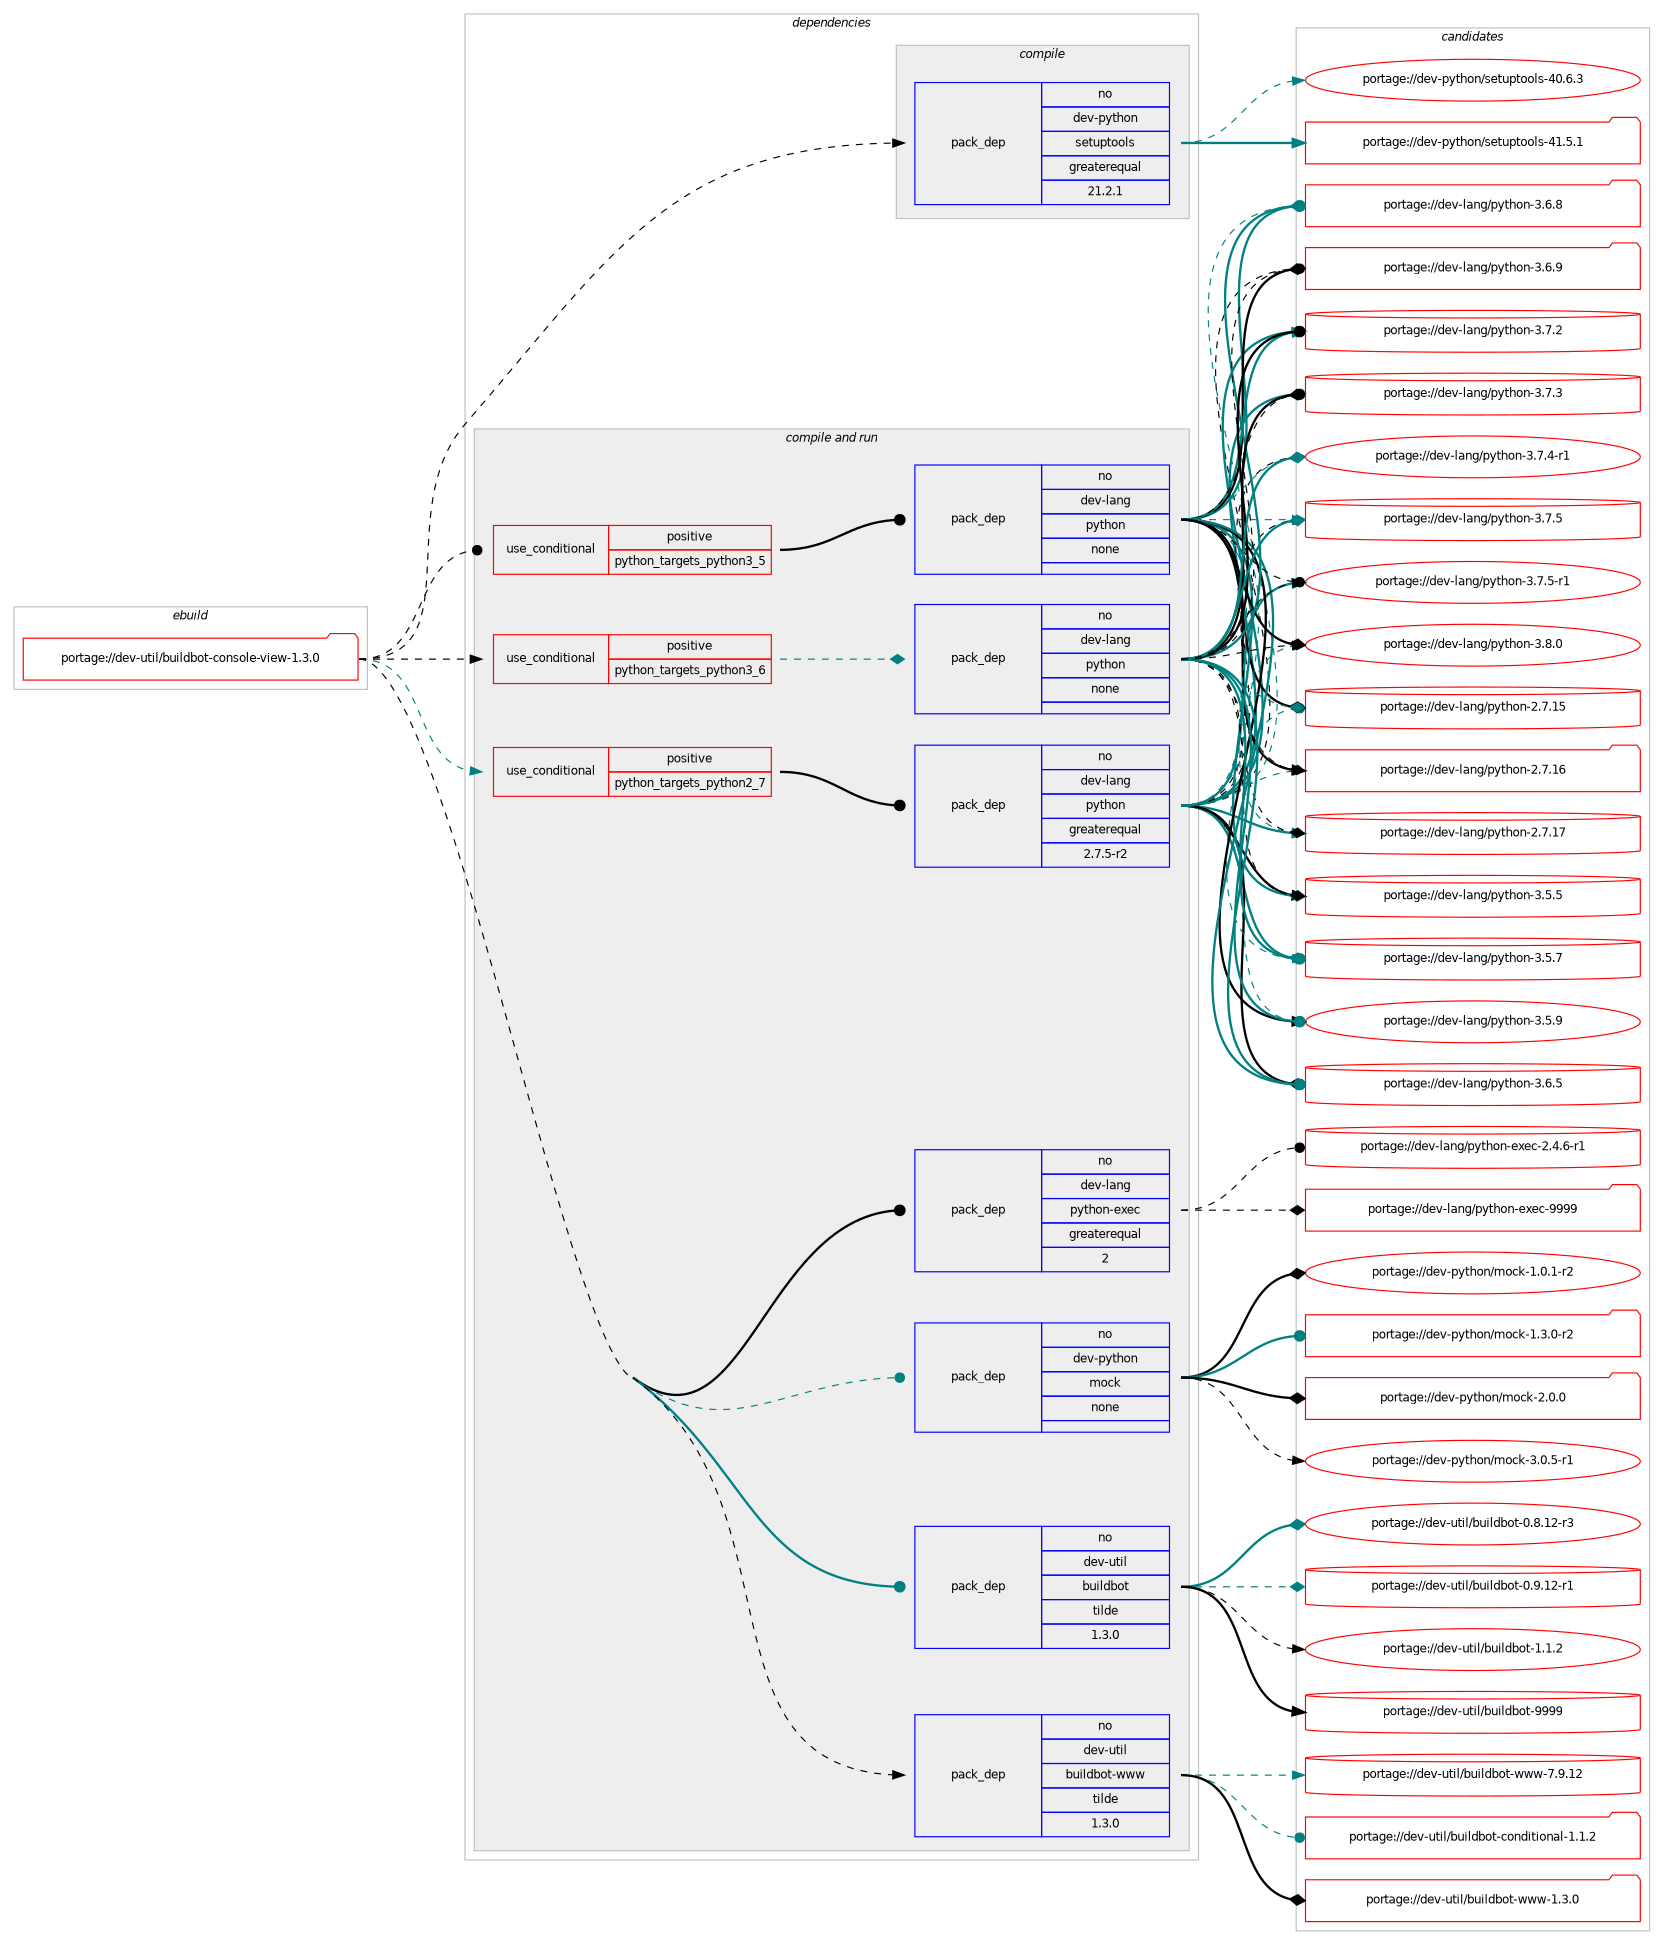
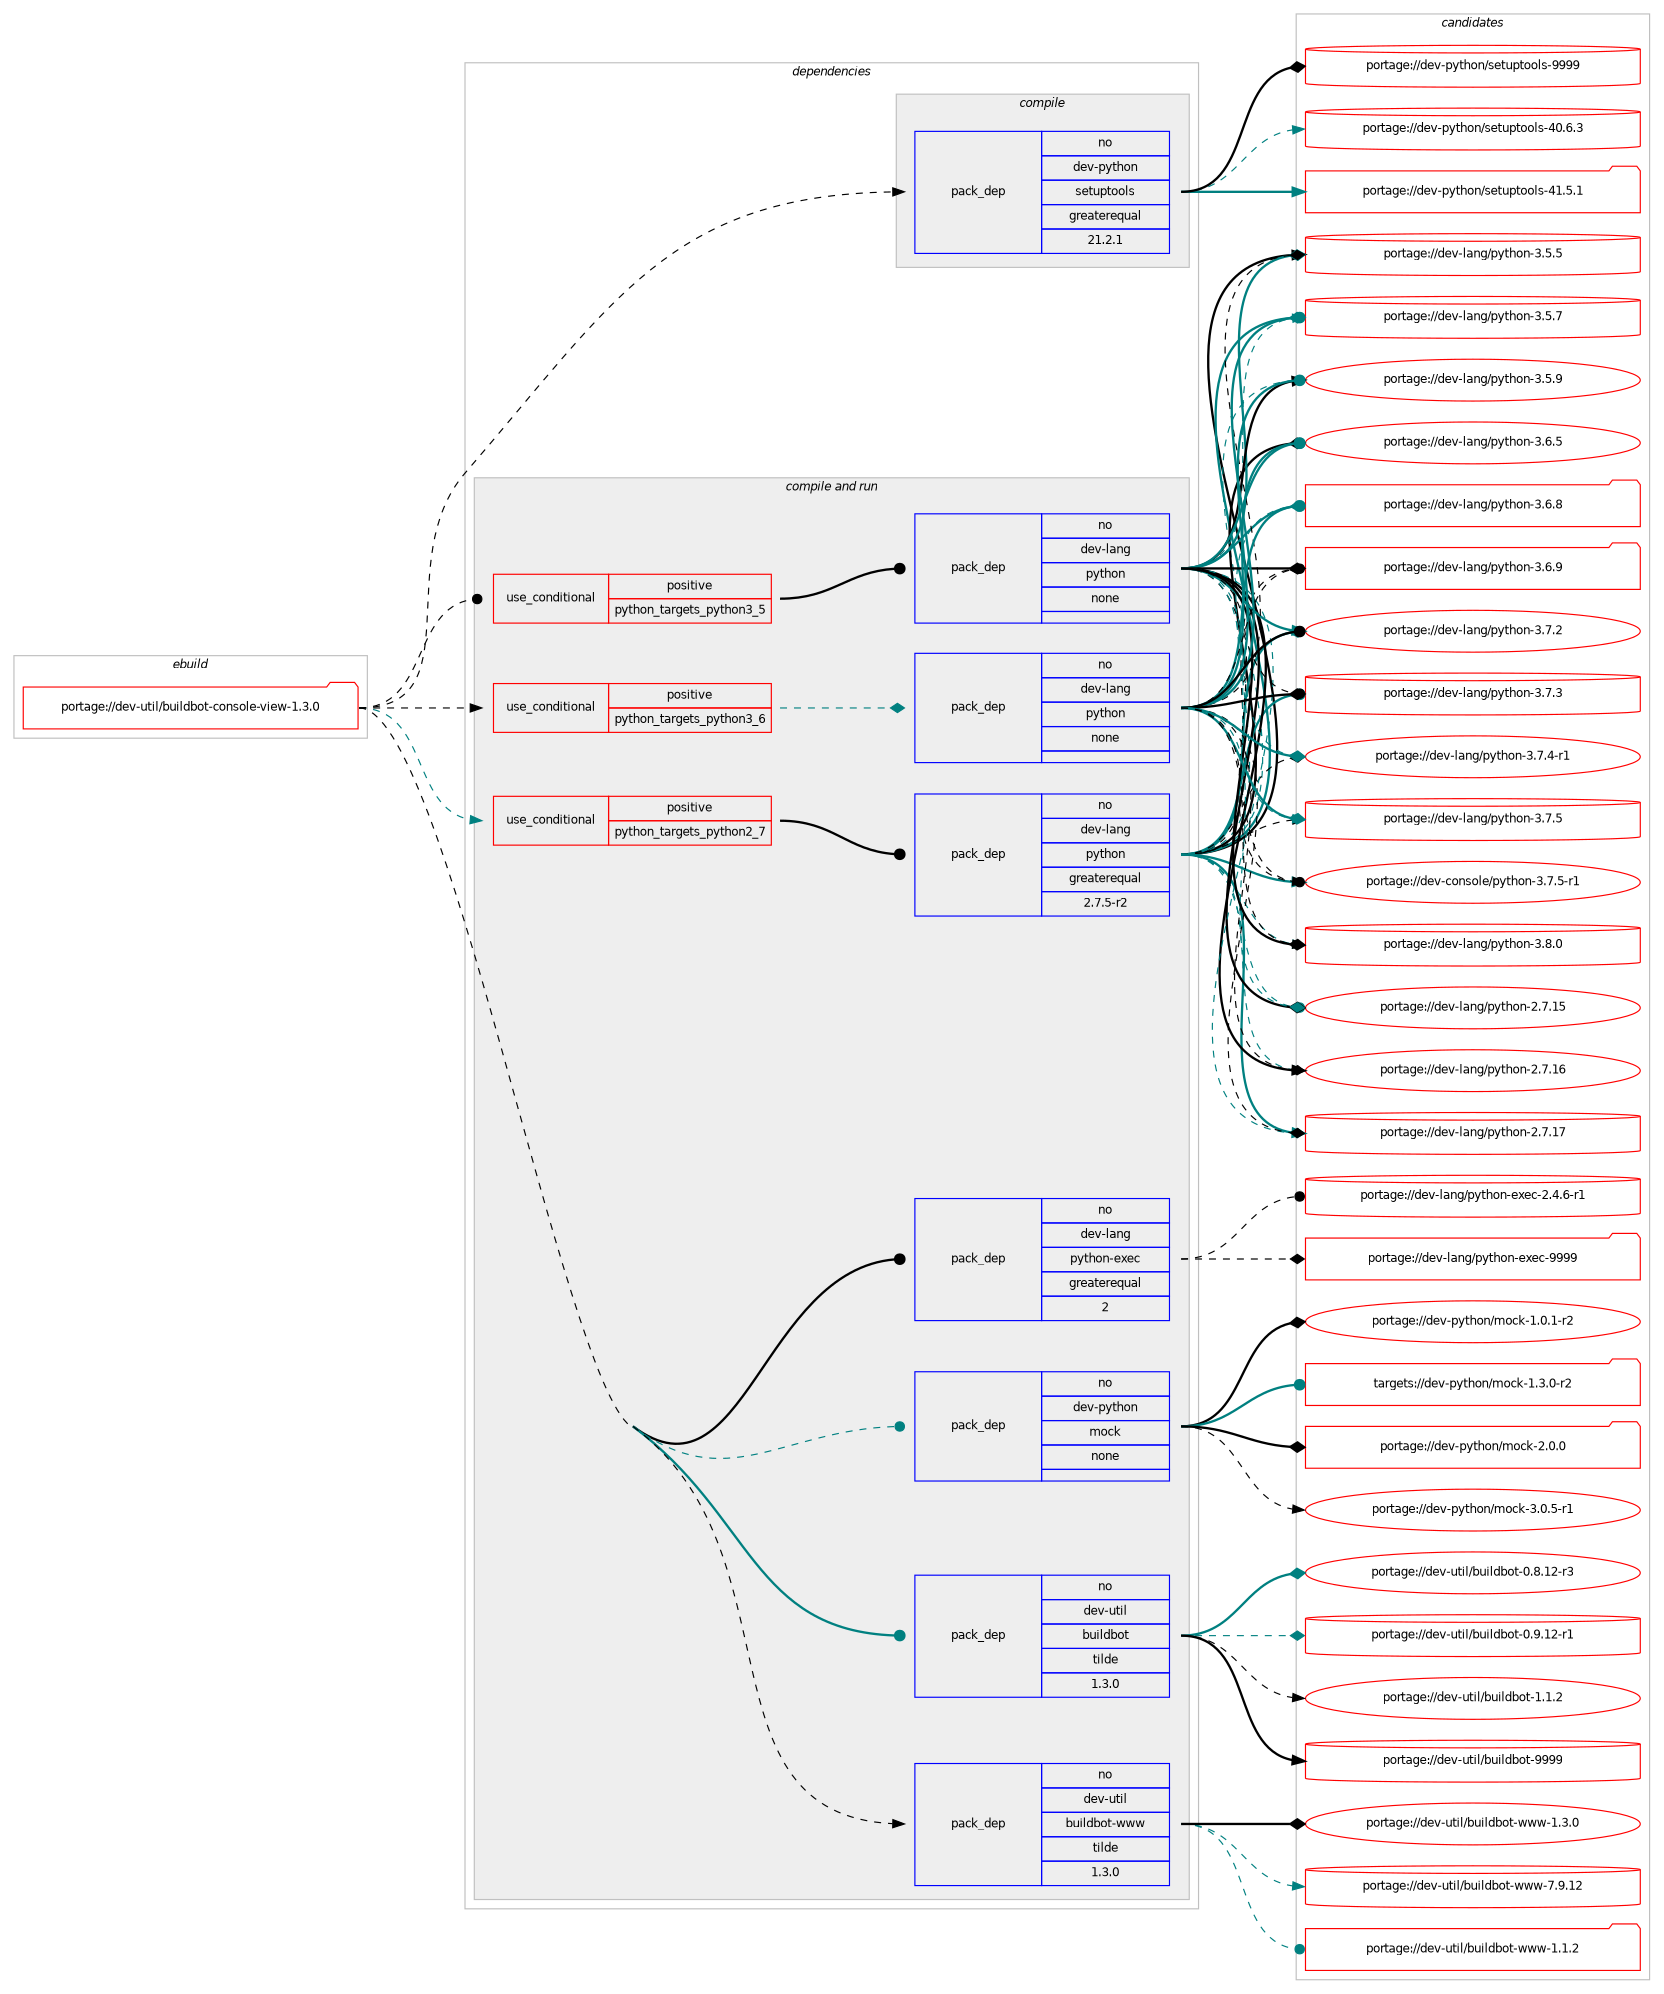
node "portage://dev-python/setuptools-9999": added
node "portage://dev-python/setuptools-40.6.3": shape ellipse -> cylinder
node "portage://dev-lang/python-3.7.2": shape cylinder -> ellipse
node "portage://dev-lang/python-3.7.5-r1": label "portage://dev-lang/python-3.7.5-r1" -> "portage://dev-console/python-3.7.5-r1"
node "portage://dev-lang/python-3.8.0": shape ellipse -> cylinder
node "portage://dev-lang/python-2.7.15": shape cylinder -> ellipse
node "portage://dev-lang/python-2.7.16": shape folder -> ellipse
node "portage://dev-lang/python-3.6.5": shape cylinder -> ellipse
node "portage://dev-python/mock-1.3.0-r2": label "portage://dev-python/mock-1.3.0-r2" -> "targets://dev-python/mock-1.3.0-r2"
node "portage://dev-util/buildbot-conditional-1.1.2": label "portage://dev-util/buildbot-conditional-1.1.2" -> "portage://dev-util/buildbot-www-1.1.2"
node "portage://dev-util/buildbot-www-1.3.0": shape folder -> ellipse
